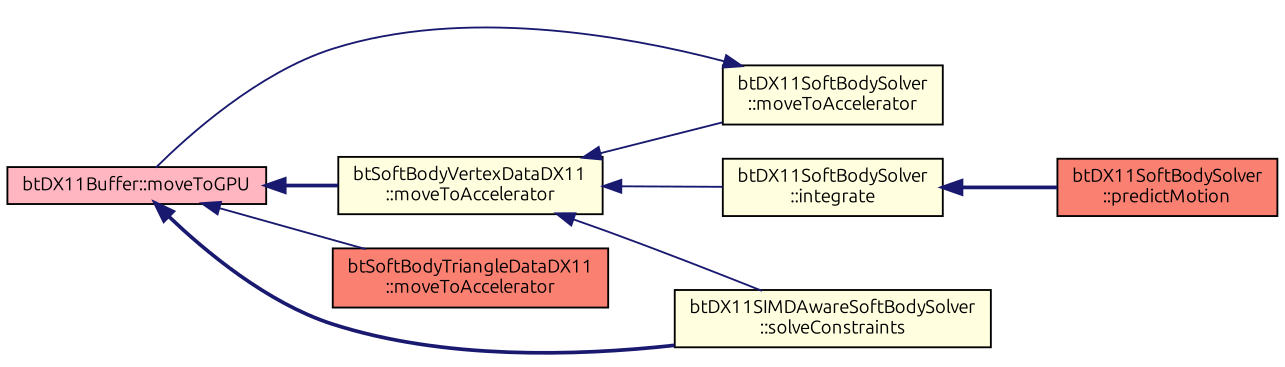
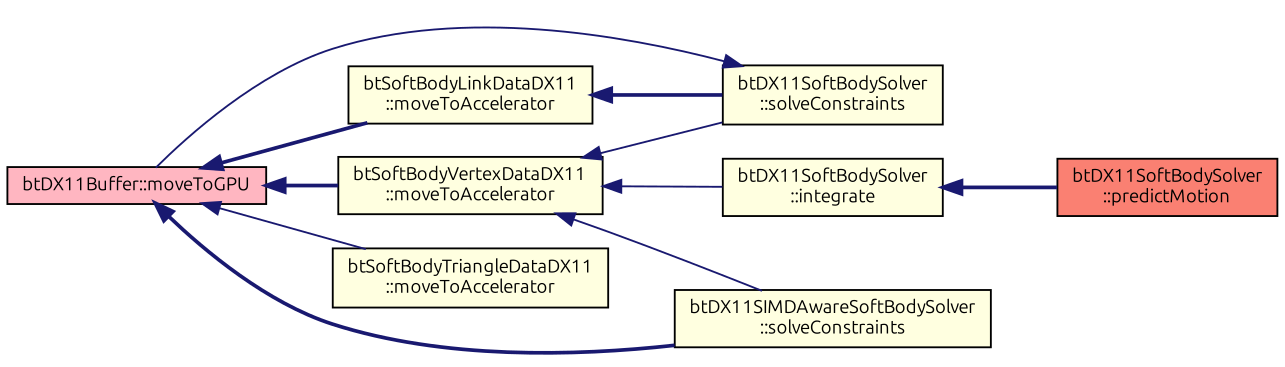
node "btSoftBodyLinkDataDX11 ::moveToAccelerator": added
node "btDX11SoftBodySolver ::moveToAccelerator": label "btDX11SoftBodySolver ::moveToAccelerator" -> "btDX11SoftBodySolver ::solveConstraints"
node "btSoftBodyTriangleDataDX11 ::moveToAccelerator": fillcolor salmon -> lightyellow
